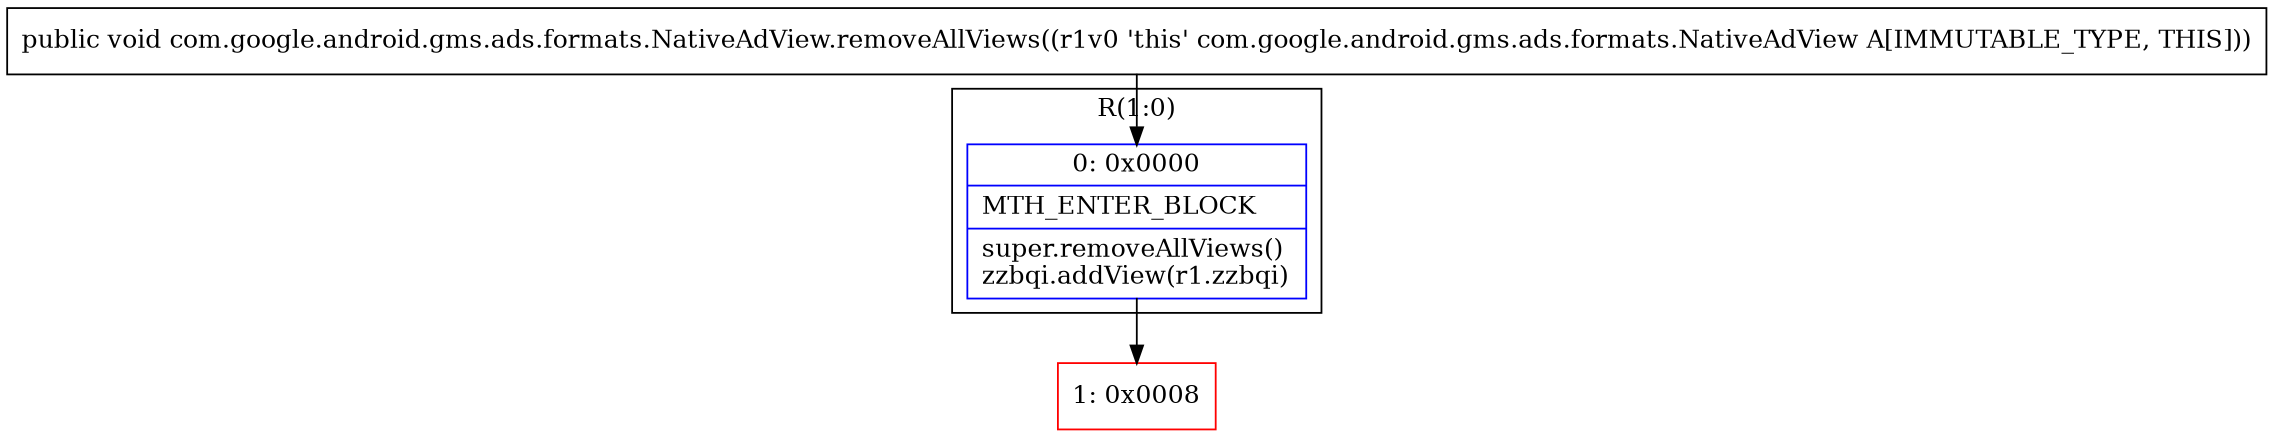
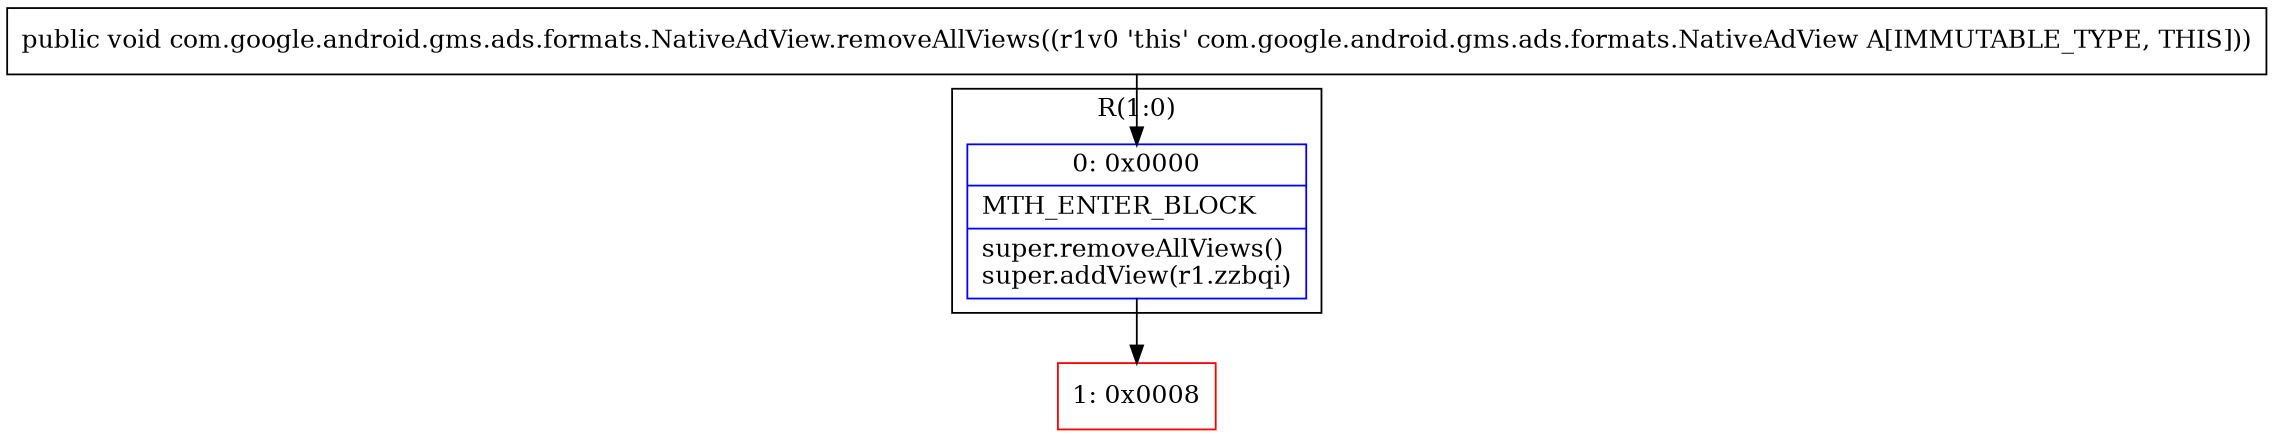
node "0: 0x0000": text "zzbqi.addView(r1.zzbqi)" -> "super.addView(r1.zzbqi)"
